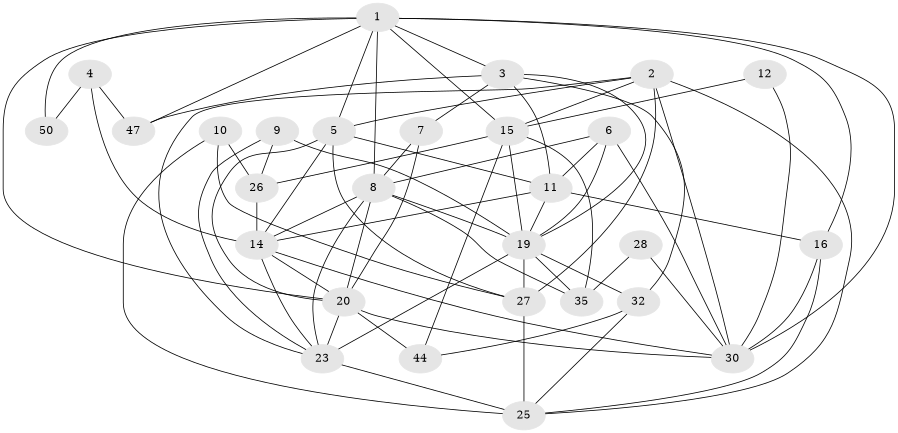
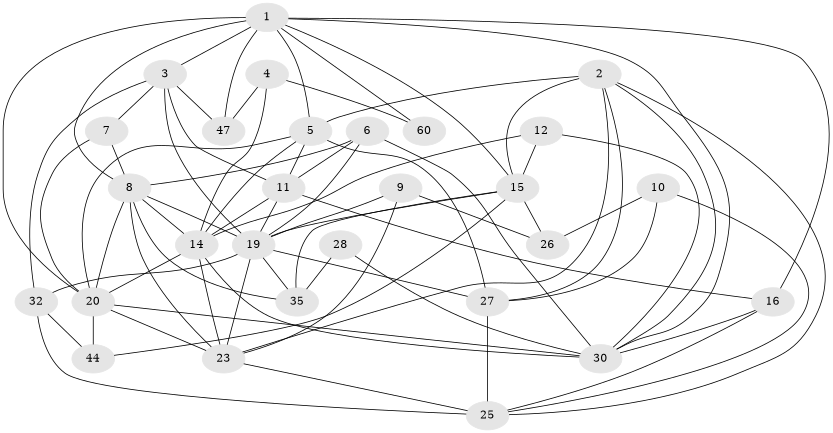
node "50": label "50" -> "60"
edge "26" -- "14": now "12" -- "14"
